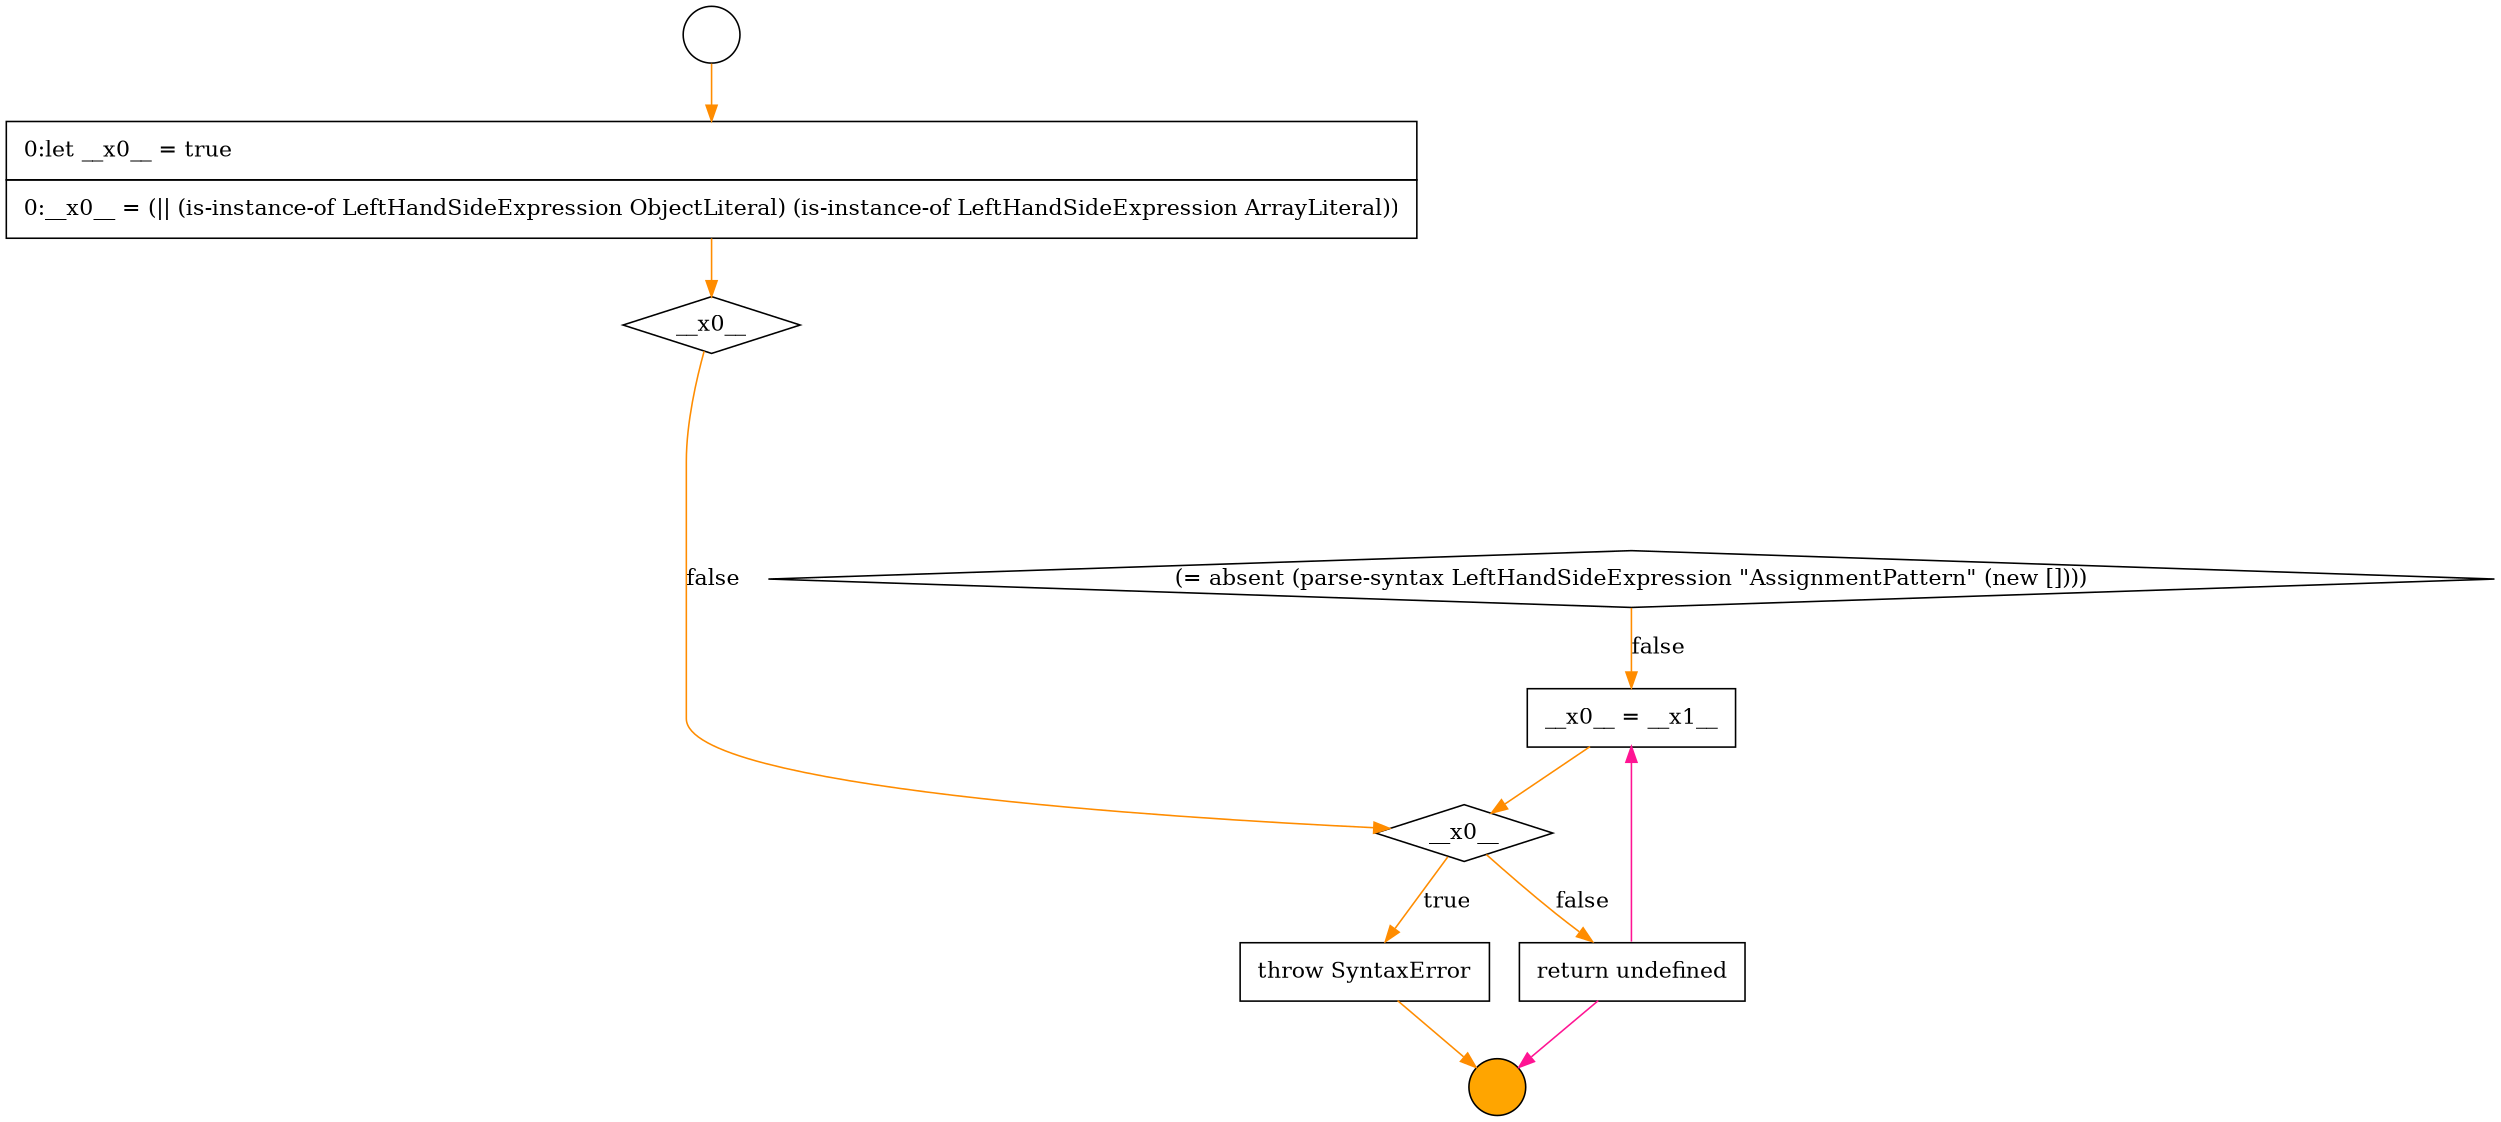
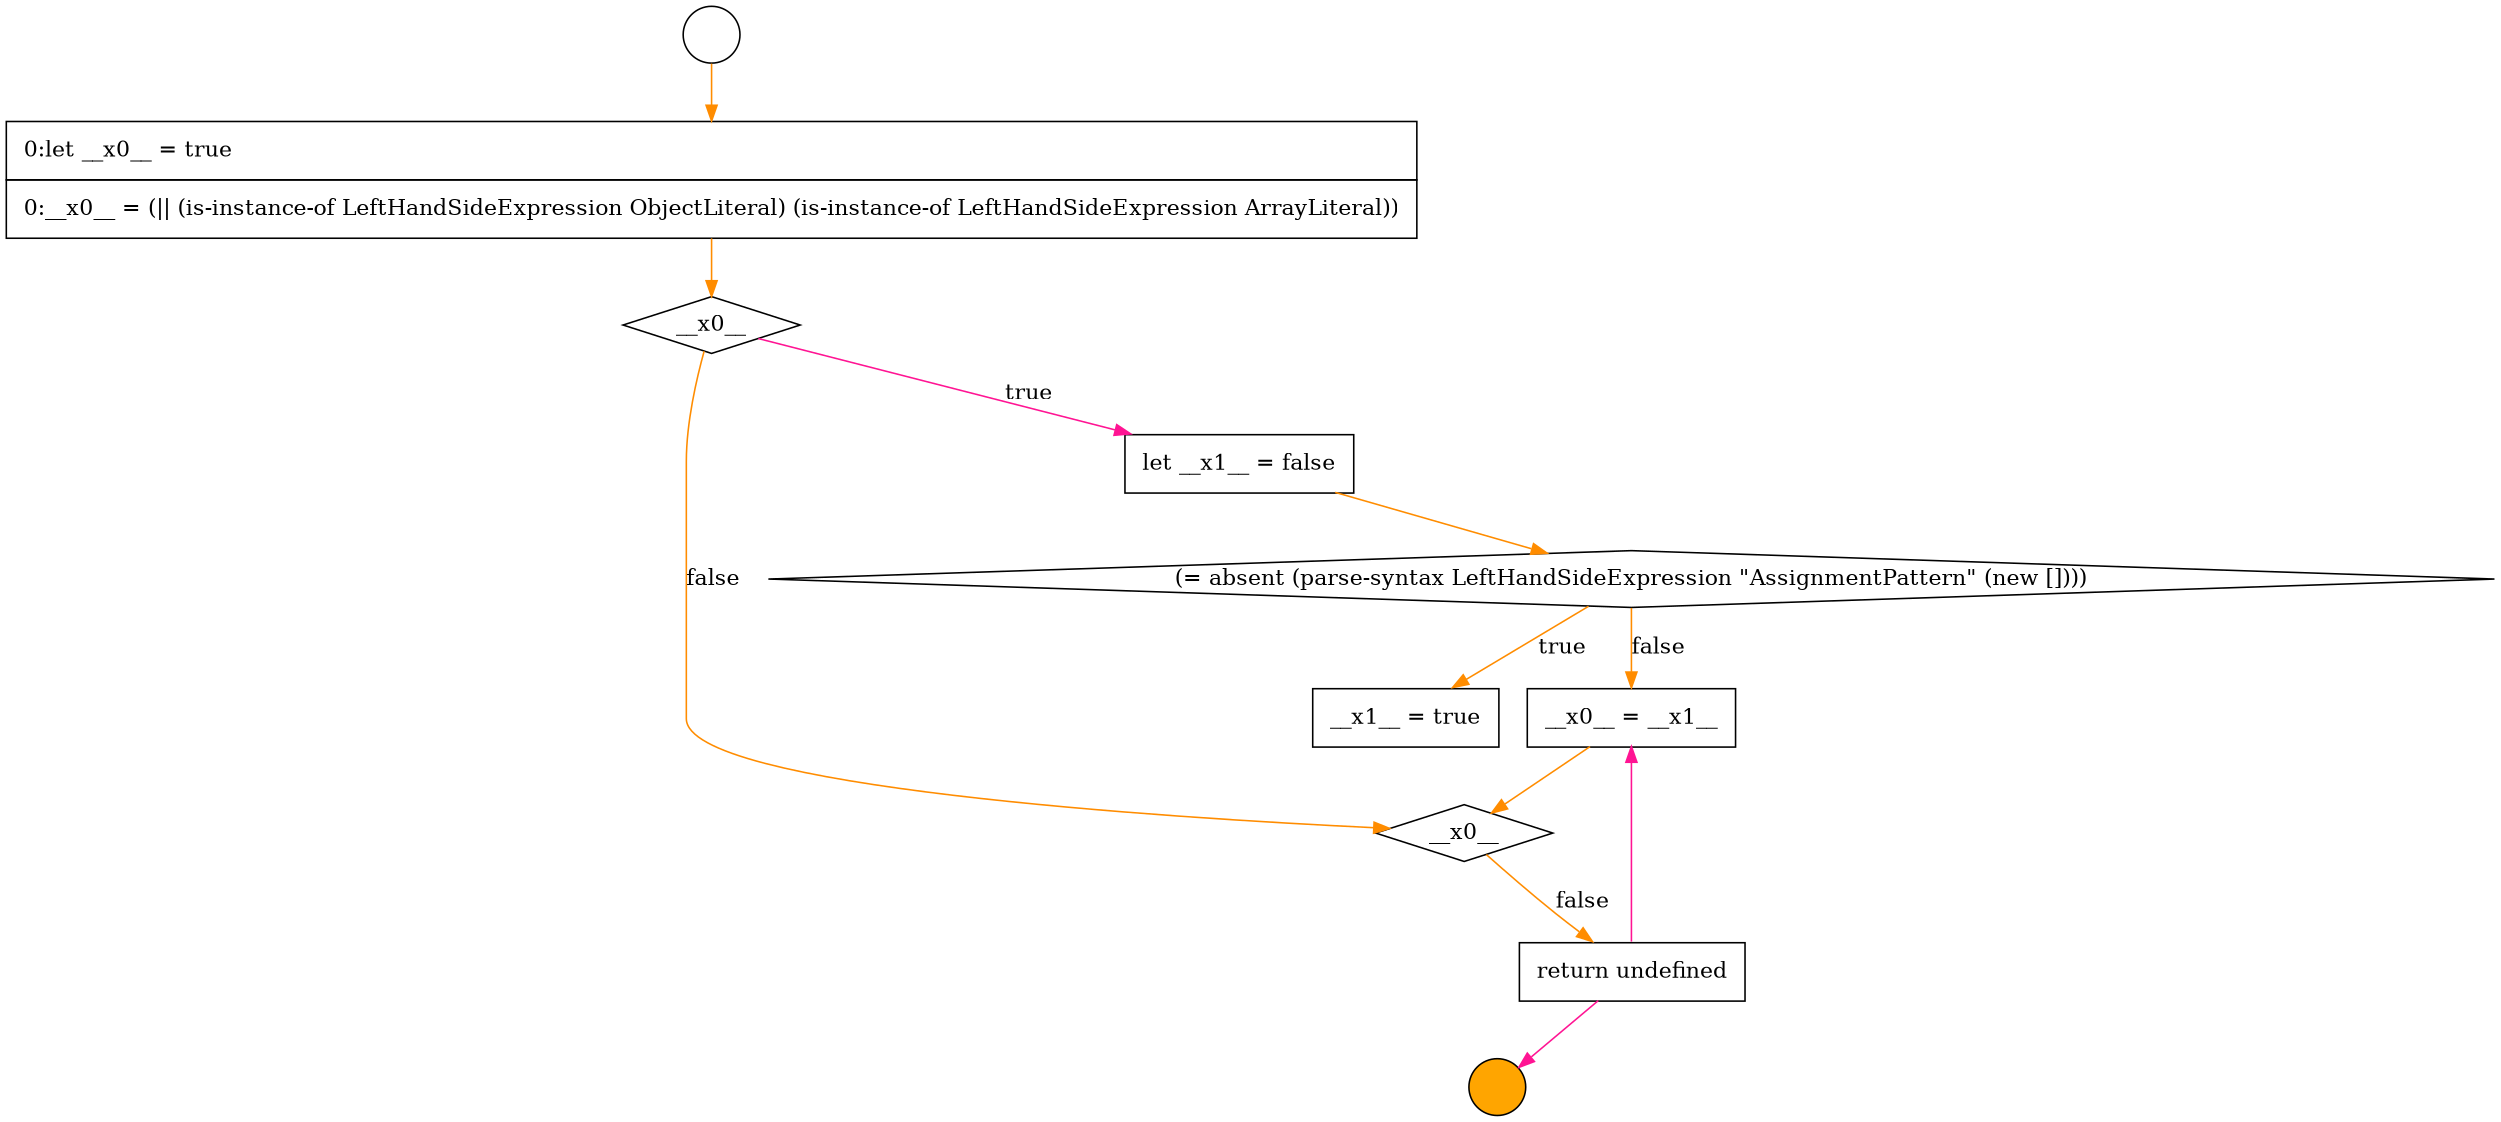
node "let __x1__ = false": added
node "__x1__ = true": added
node "throw SyntaxError": removed
